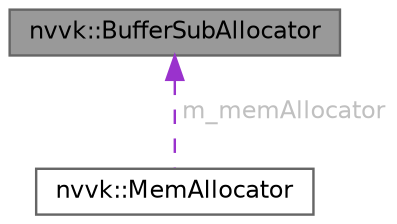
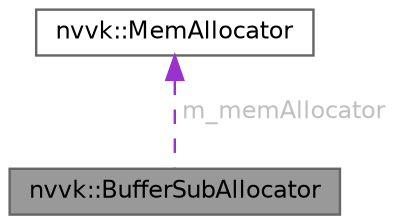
edge "nvvk::MemAllocator" -> "nvvk::BufferSubAllocator": reversed
